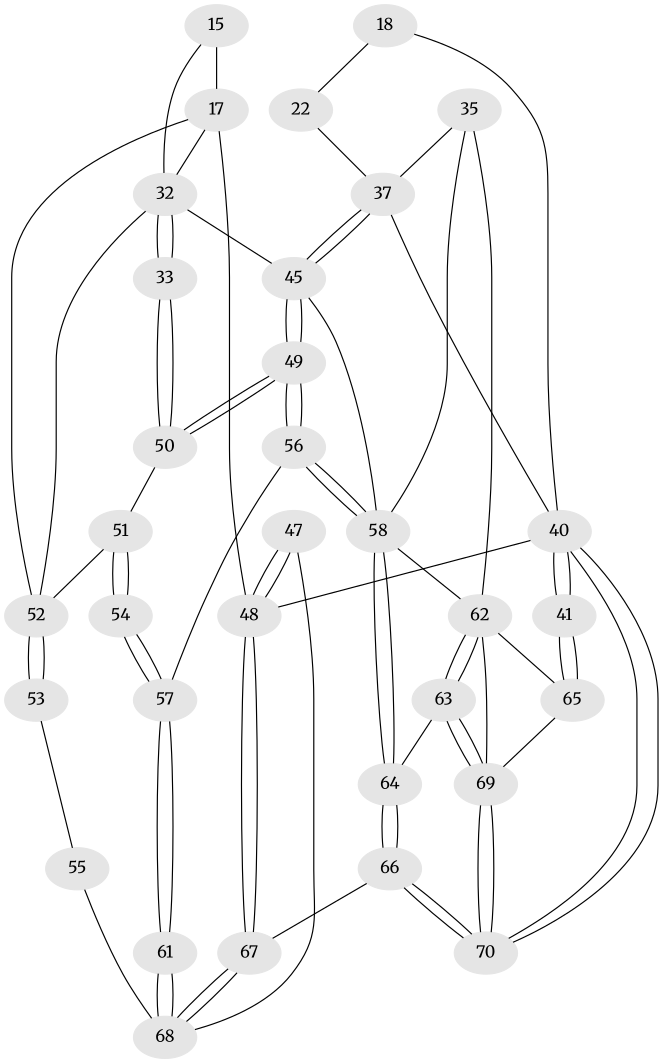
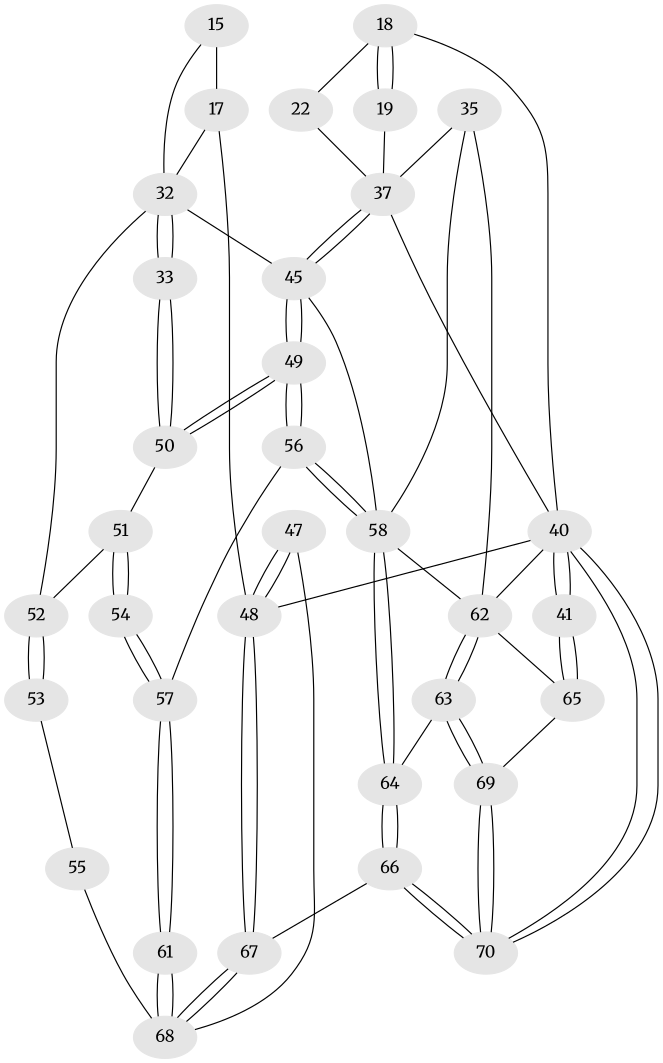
node "19": added
edge "17" -- "52": removed
edge "62" -- "69": now "62" -- "40"
